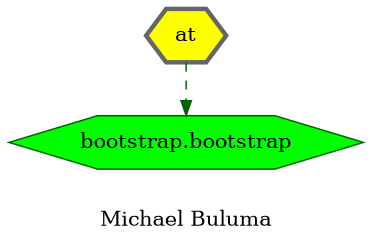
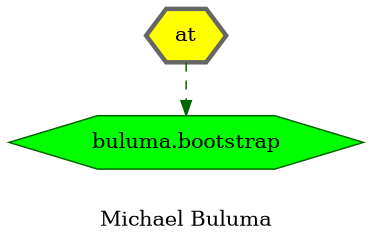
node "bootstrap.bootstrap": label "bootstrap.bootstrap" -> "buluma.bootstrap"
